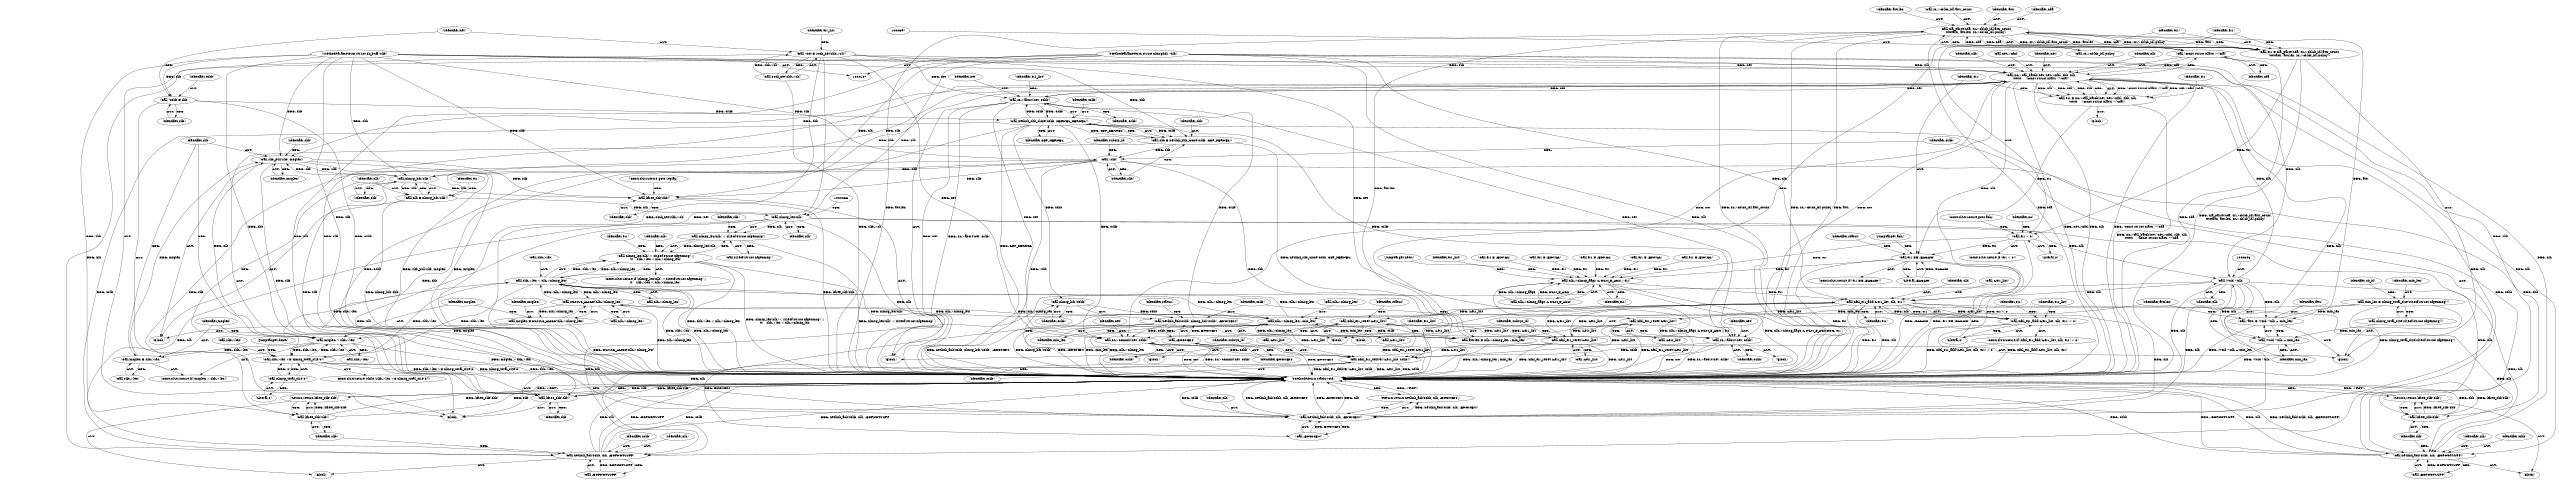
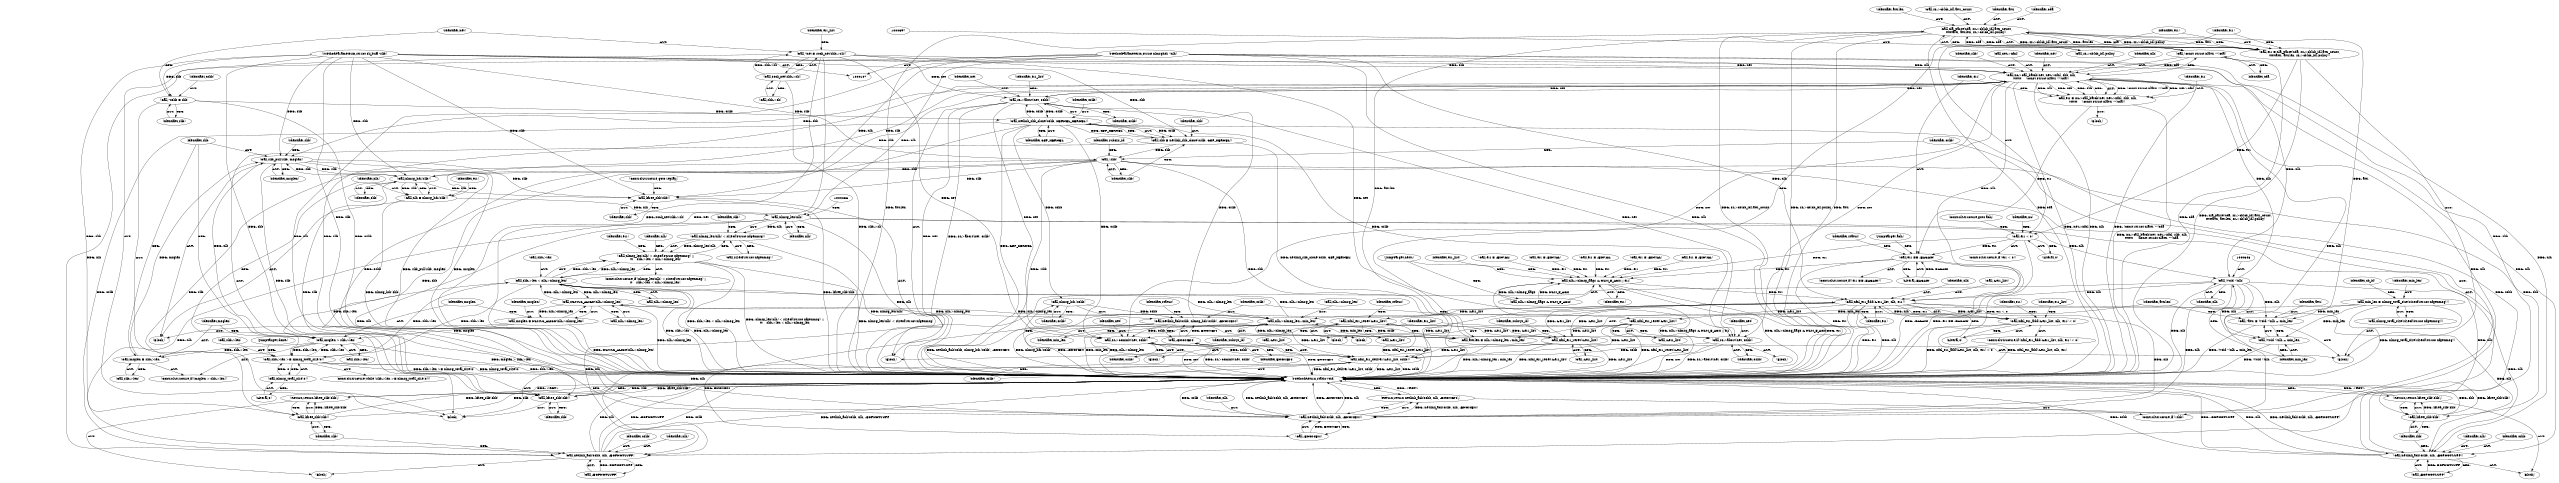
node "(Call,skb->sk)": added
edge "(Call,nlh->nlmsg_flags & NLM_F_ACK || err)" -> "(Call,nlh->nlmsg_flags & NLM_F_ACK)": now "(JumpTarget,next:)" -> "(Call,nlh->nlmsg_flags & NLM_F_ACK)"
edge "(Call,nlmsg_total_size(sizeof(struct nfgenmsg)))" -> "(Call,(void *)nlh + min_len)": now "(Call,min_len = nlmsg_total_size(sizeof(struct nfgenmsg)))" -> "(Call,(void *)nlh + min_len)"
node "(ControlStructure,if (!skb))": added
